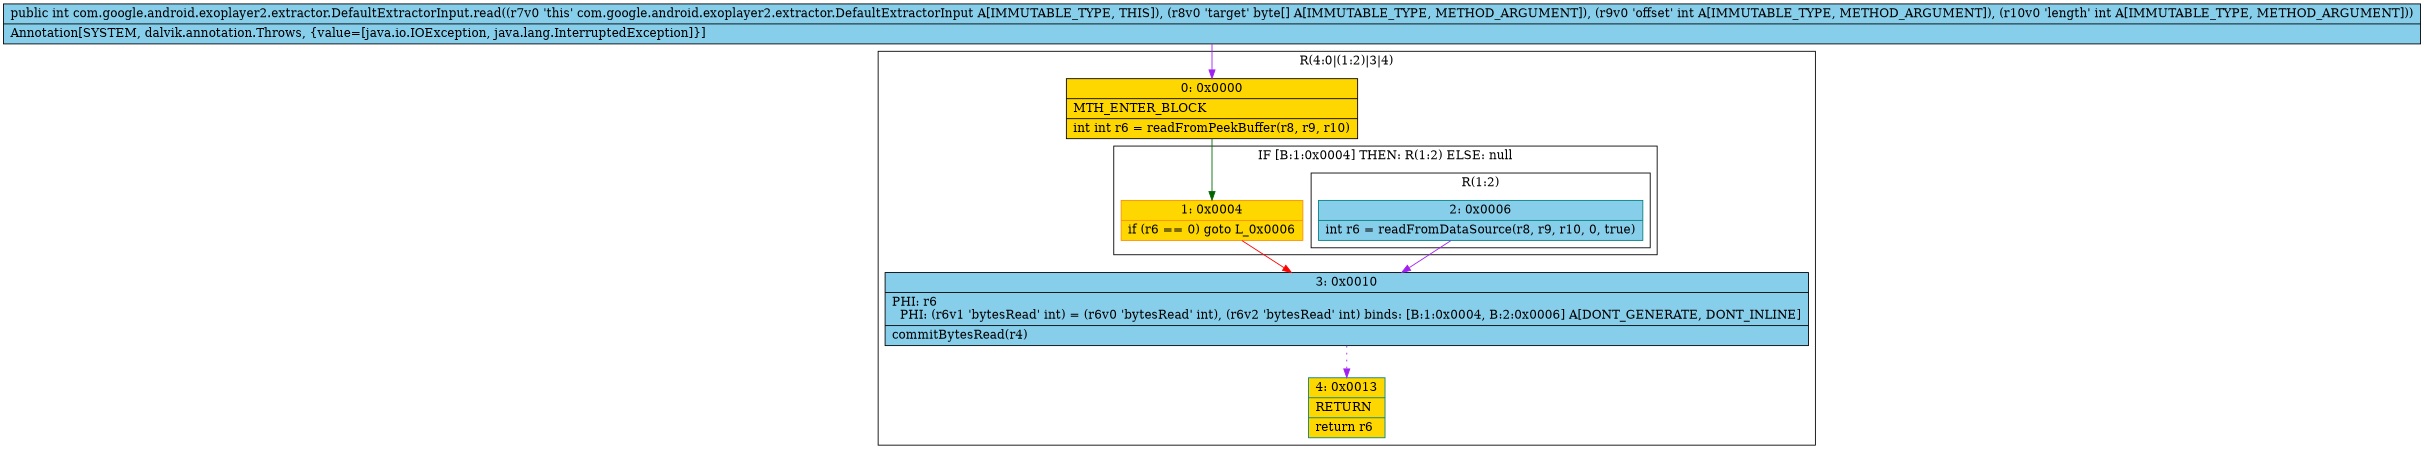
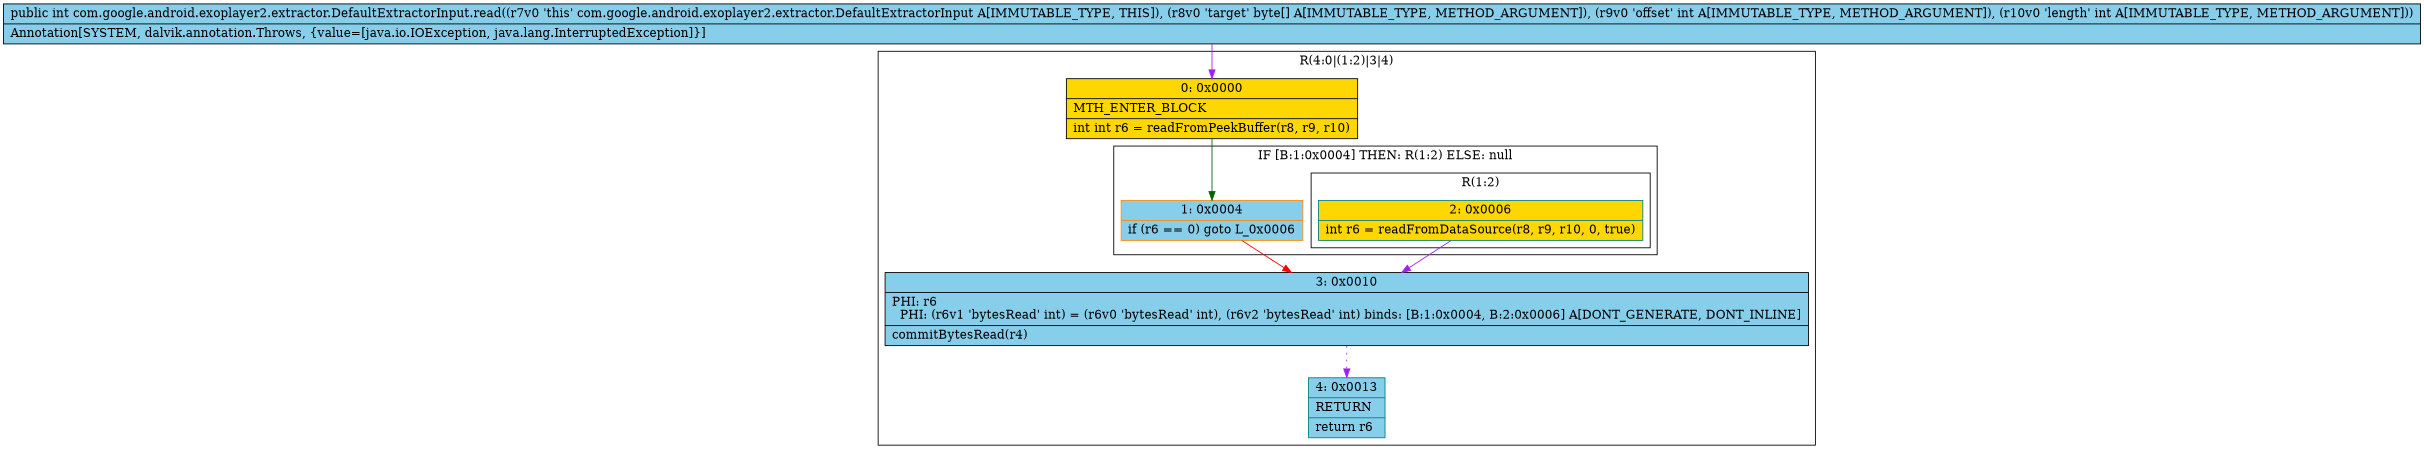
node "1: 0x0004": fillcolor gold -> skyblue
node "2: 0x0006": fillcolor skyblue -> gold
node "4: 0x0013": fillcolor gold -> skyblue
